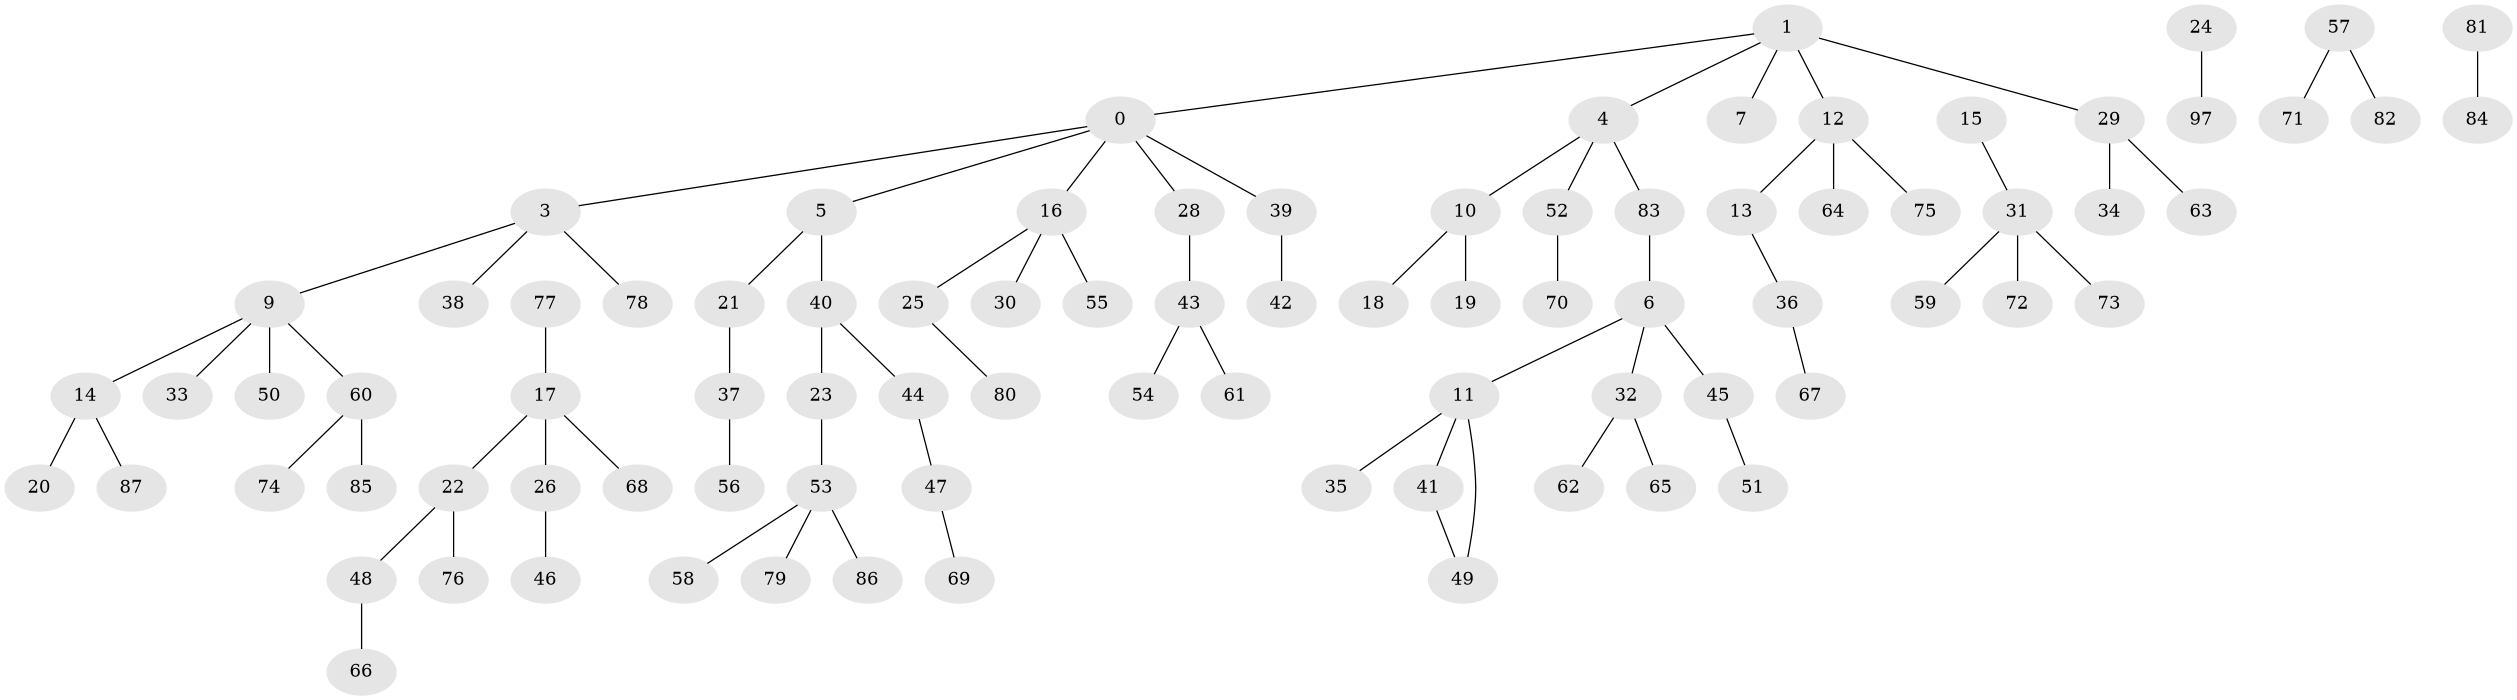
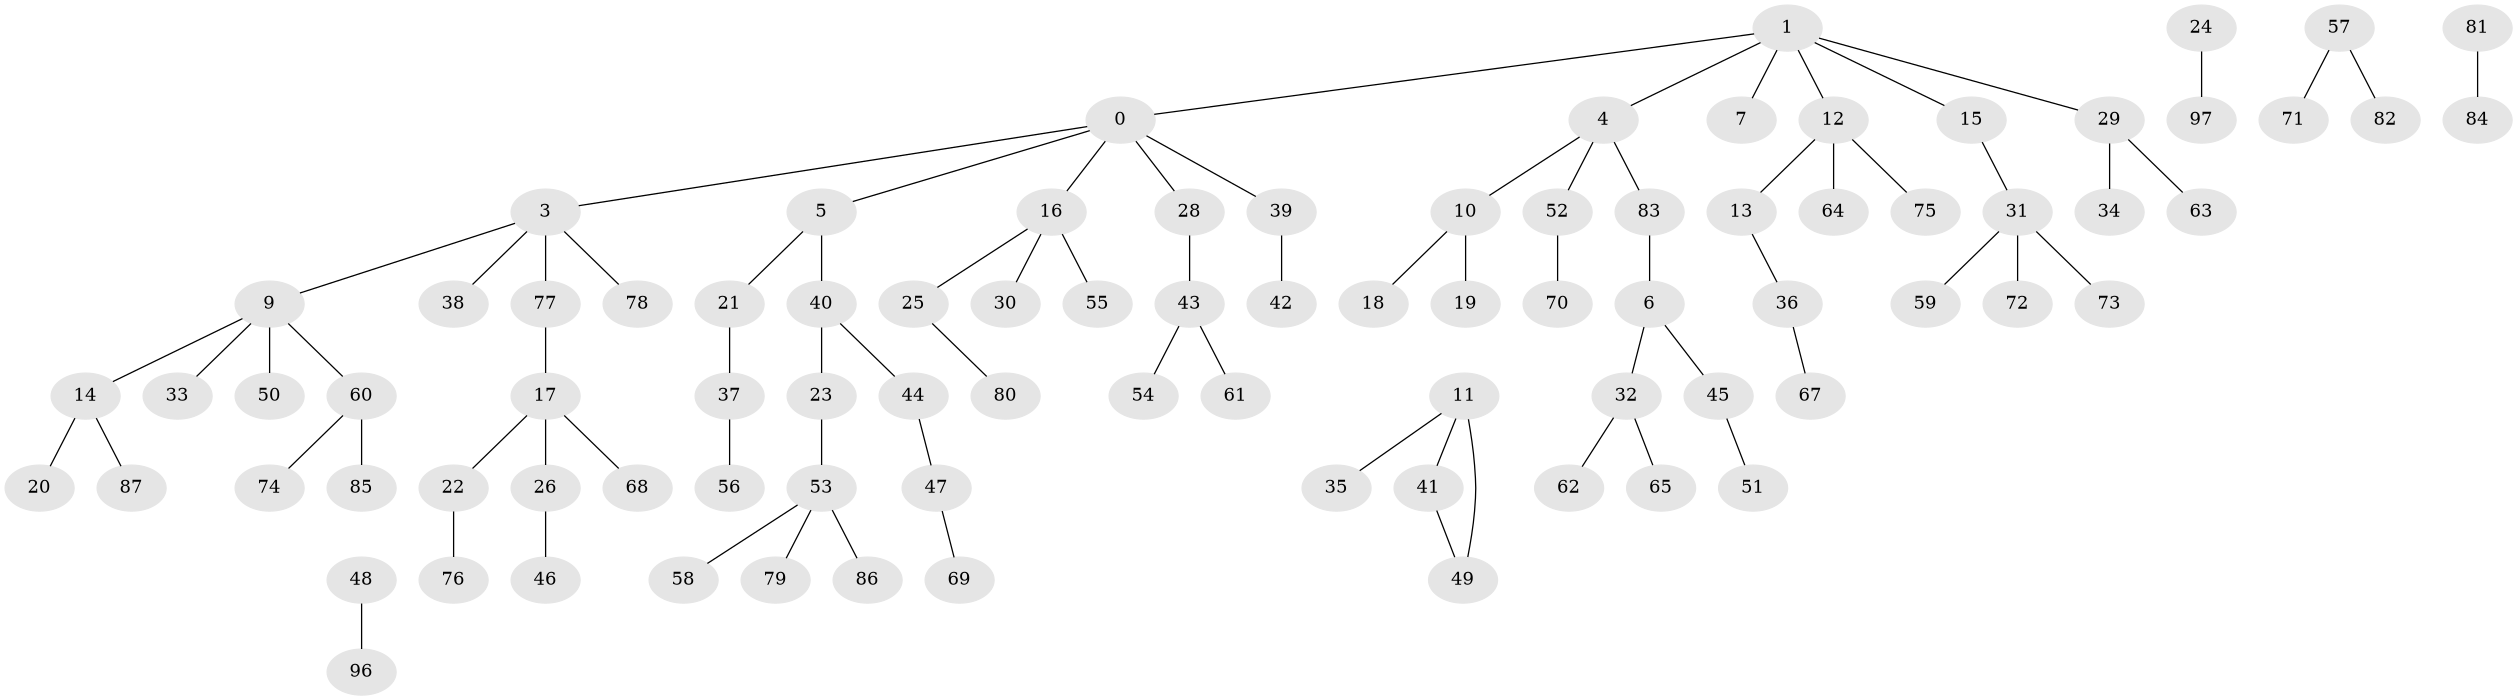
edge "1" -- "15": added
edge "3" -- "77": added
edge "6" -- "11": removed
edge "22" -- "48": removed
node "66": label "66" -> "96"
